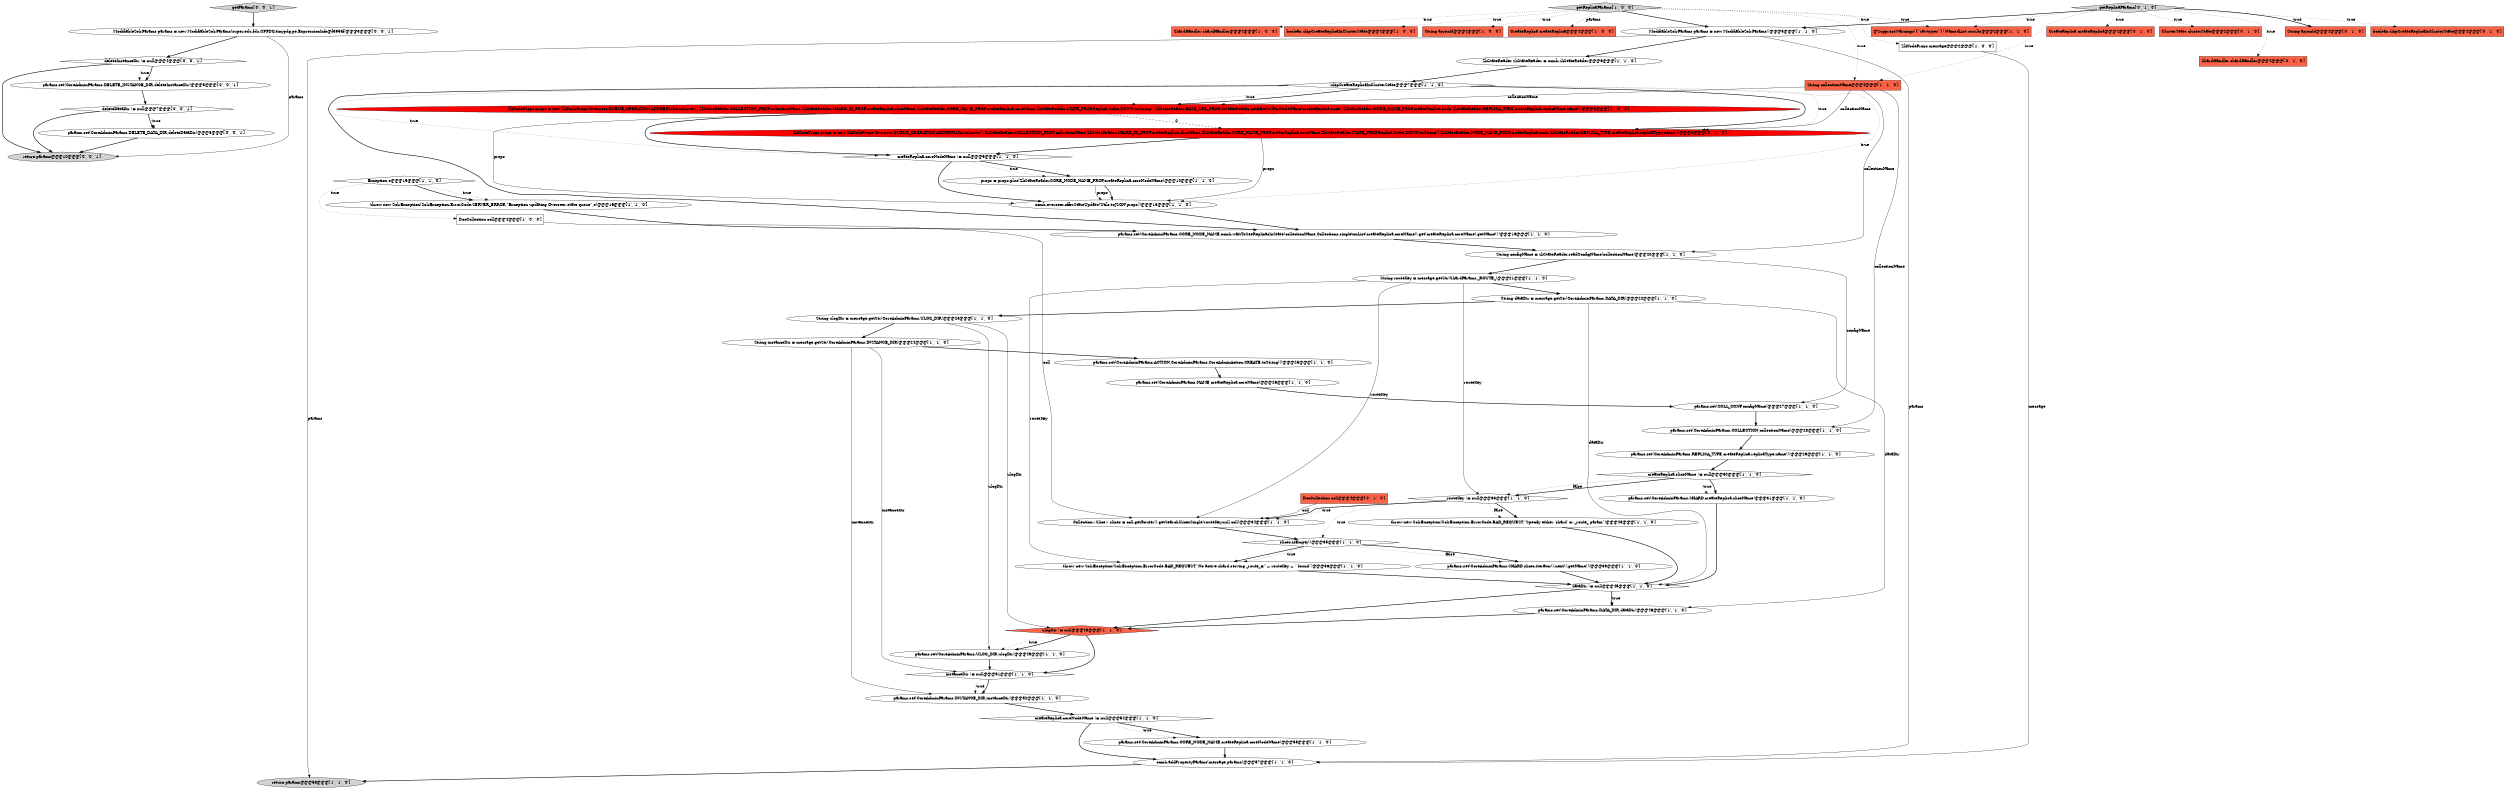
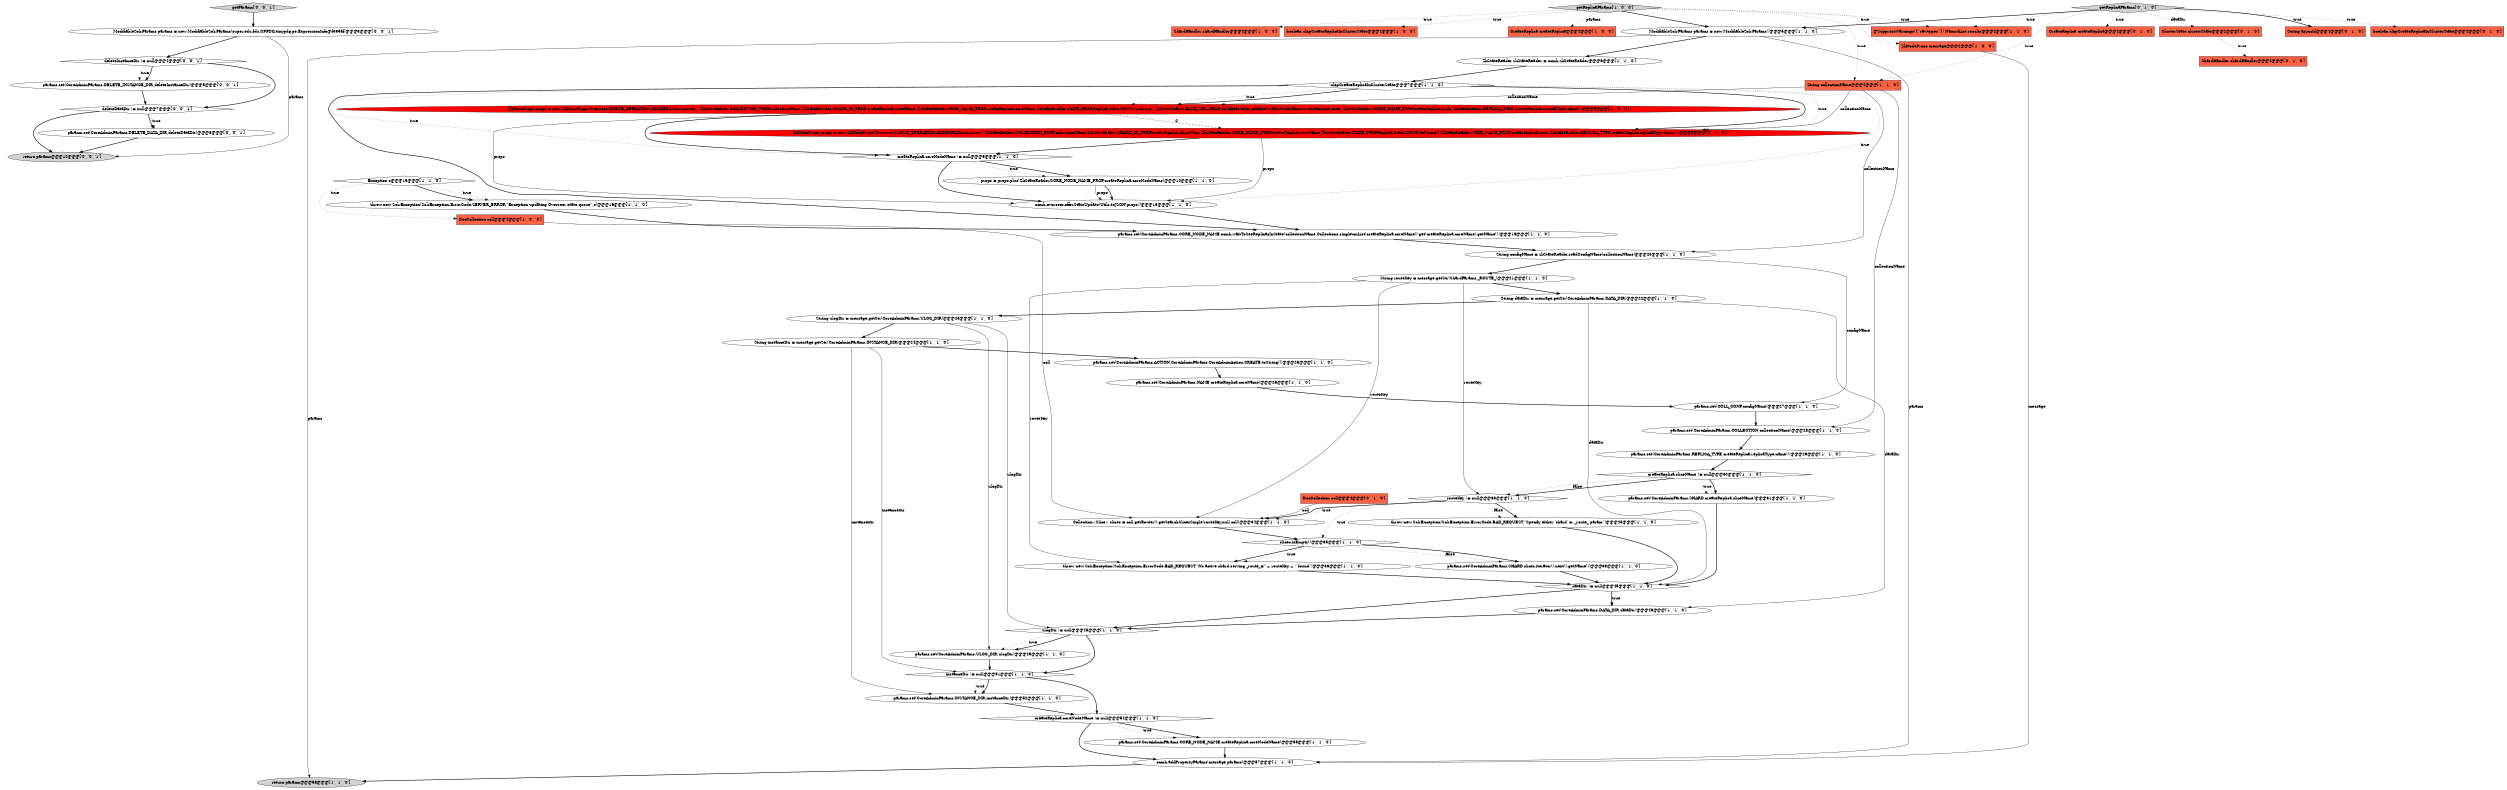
edge "getReplicaParams['0', '1', '0']" -> "ShardHandler shardHandler@@@4@@@['0', '1', '0']": now "ClusterState clusterState@@@2@@@['0', '1', '0']" -> "ShardHandler shardHandler@@@4@@@['0', '1', '0']"
edge "getReplicaParams['0', '1', '0']" -> "ClusterState clusterState@@@2@@@['0', '1', '0']": label "true" -> "dataDir"
node "String asyncId@@@4@@@['1', '0', '0']": removed
node "ZkNodeProps message@@@2@@@['1', '0', '0']": fillcolor white -> tomato
edge "deleteInstanceDir != null@@@4@@@['0', '0', '1']" -> "return params@@@10@@@['0', '0', '1']": now "deleteInstanceDir != null@@@4@@@['0', '0', '1']" -> "deleteDataDir != null@@@7@@@['0', '0', '1']"
node "DocCollection coll@@@4@@@['1', '0', '0']": fillcolor white -> tomato
node "ulogDir != null@@@48@@@['1', '1', '0']": fillcolor tomato -> white
edge "instanceDir != null@@@51@@@['1', '1', '0']" -> "createReplica.coreNodeName != null@@@54@@@['1', '1', '0']": added
